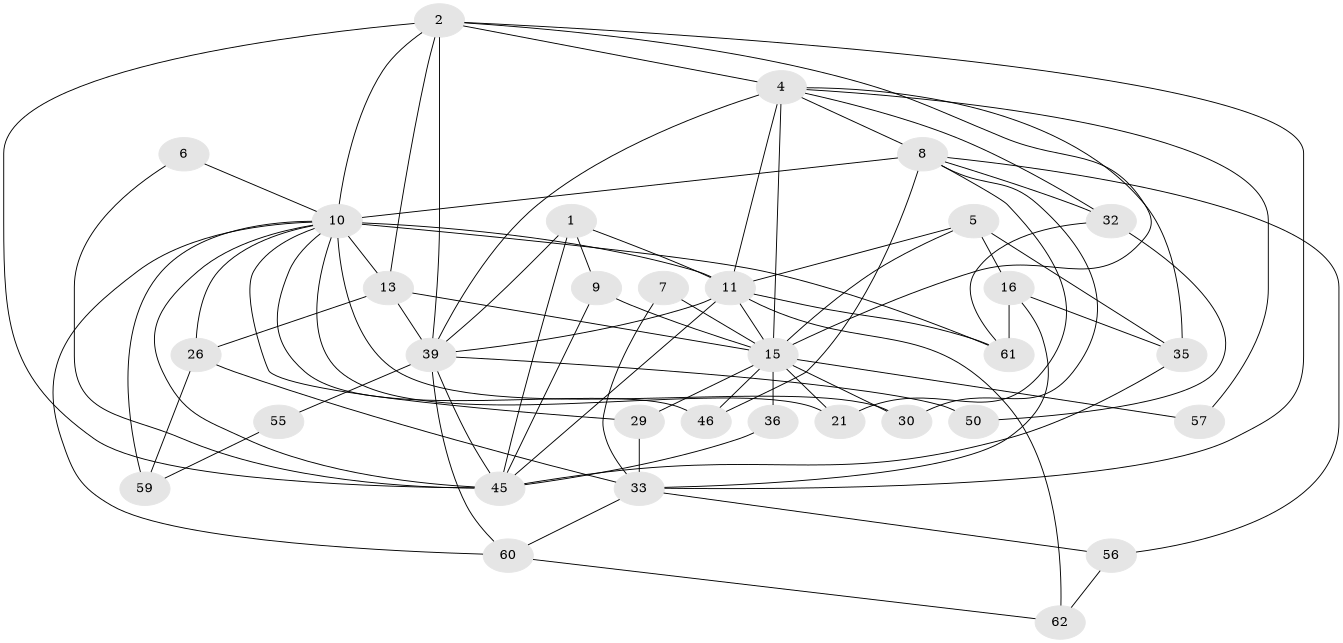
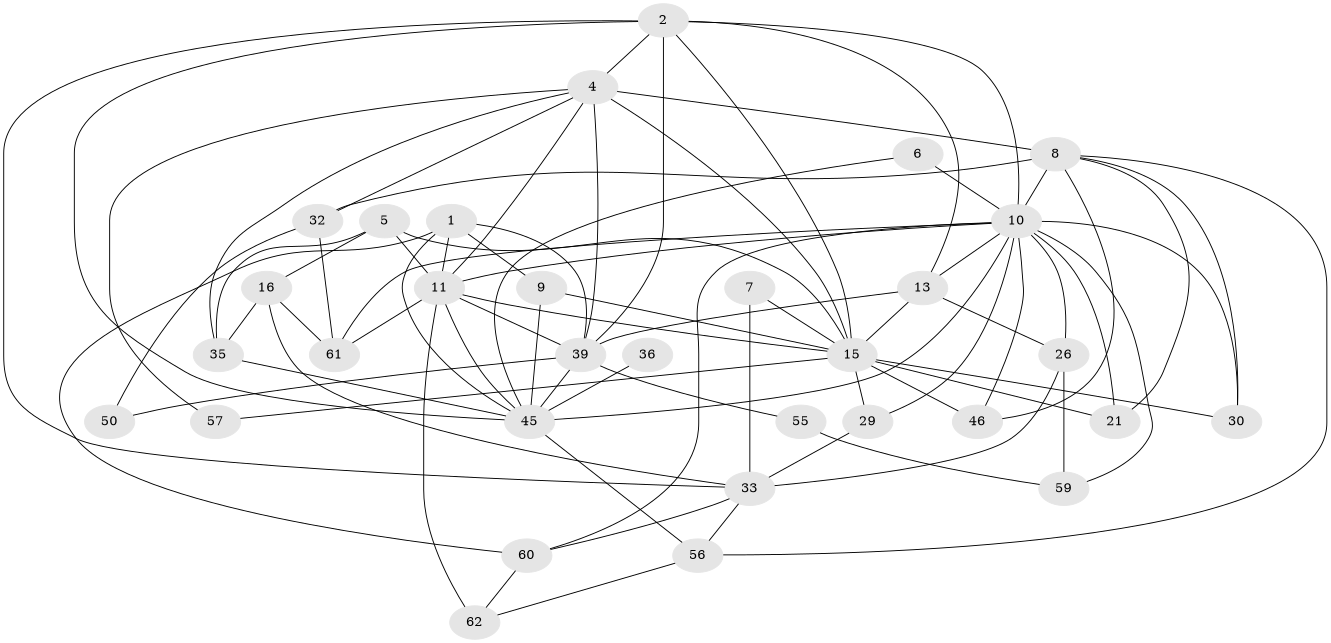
edge "15" -- "36": removed
edge "39" -- "60": now "1" -- "60"
edge "45" -- "56": added
